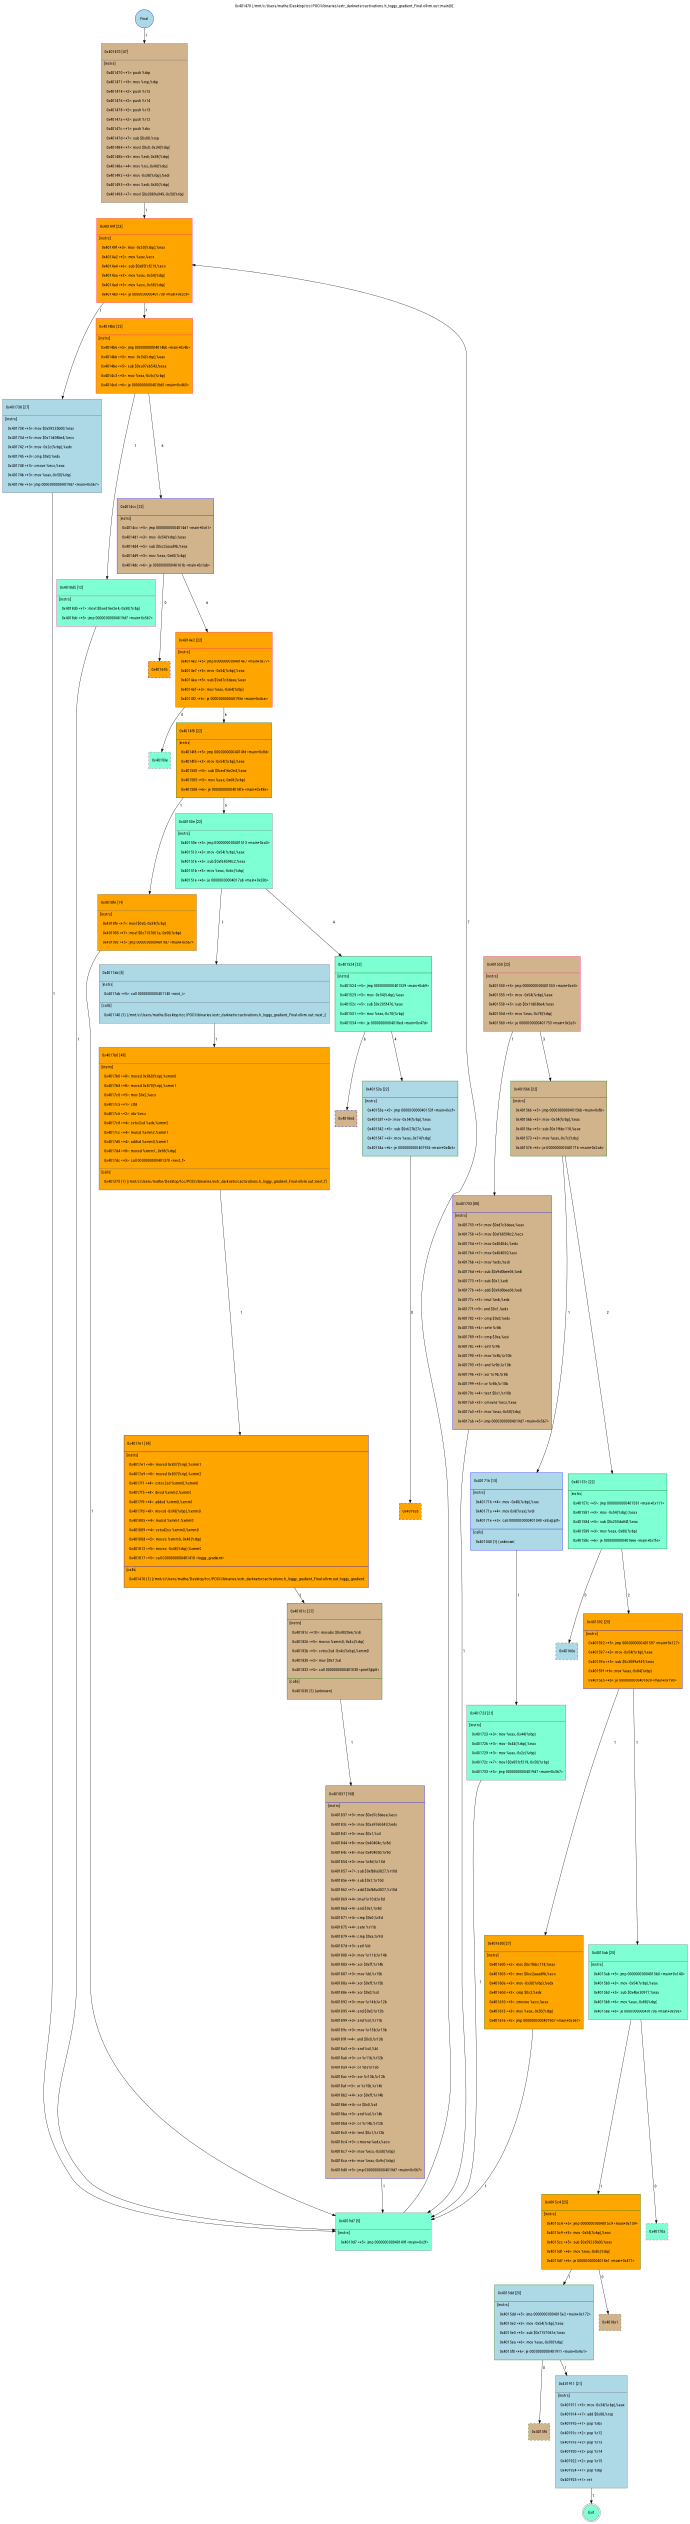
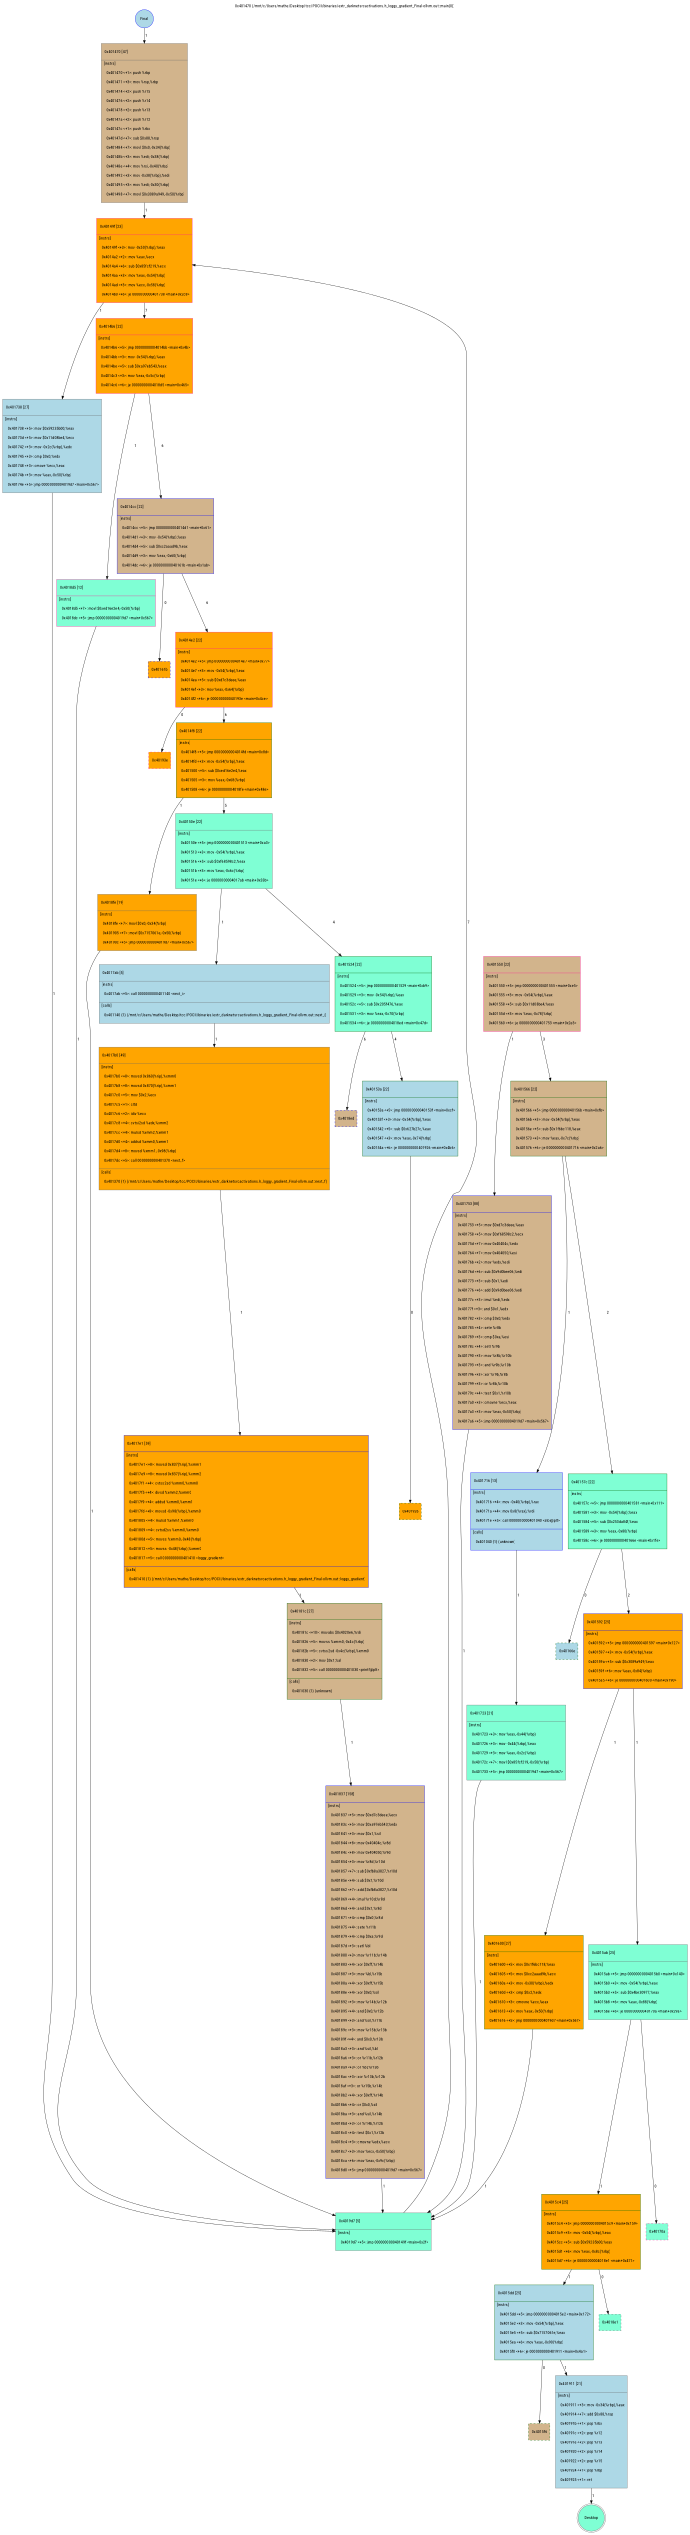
node "0x40193e": fillcolor aquamarine -> orange
node "0x4018e1": fillcolor tan -> aquamarine
node "Exit": label "Exit" -> "Desktop"
